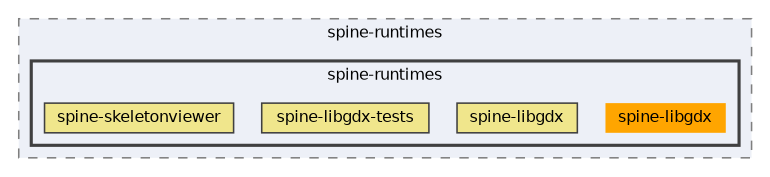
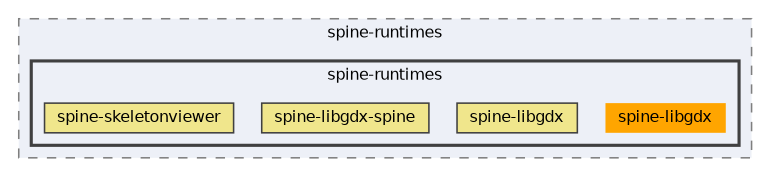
node "spine-libgdx-tests": label "spine-libgdx-tests" -> "spine-libgdx-spine"
